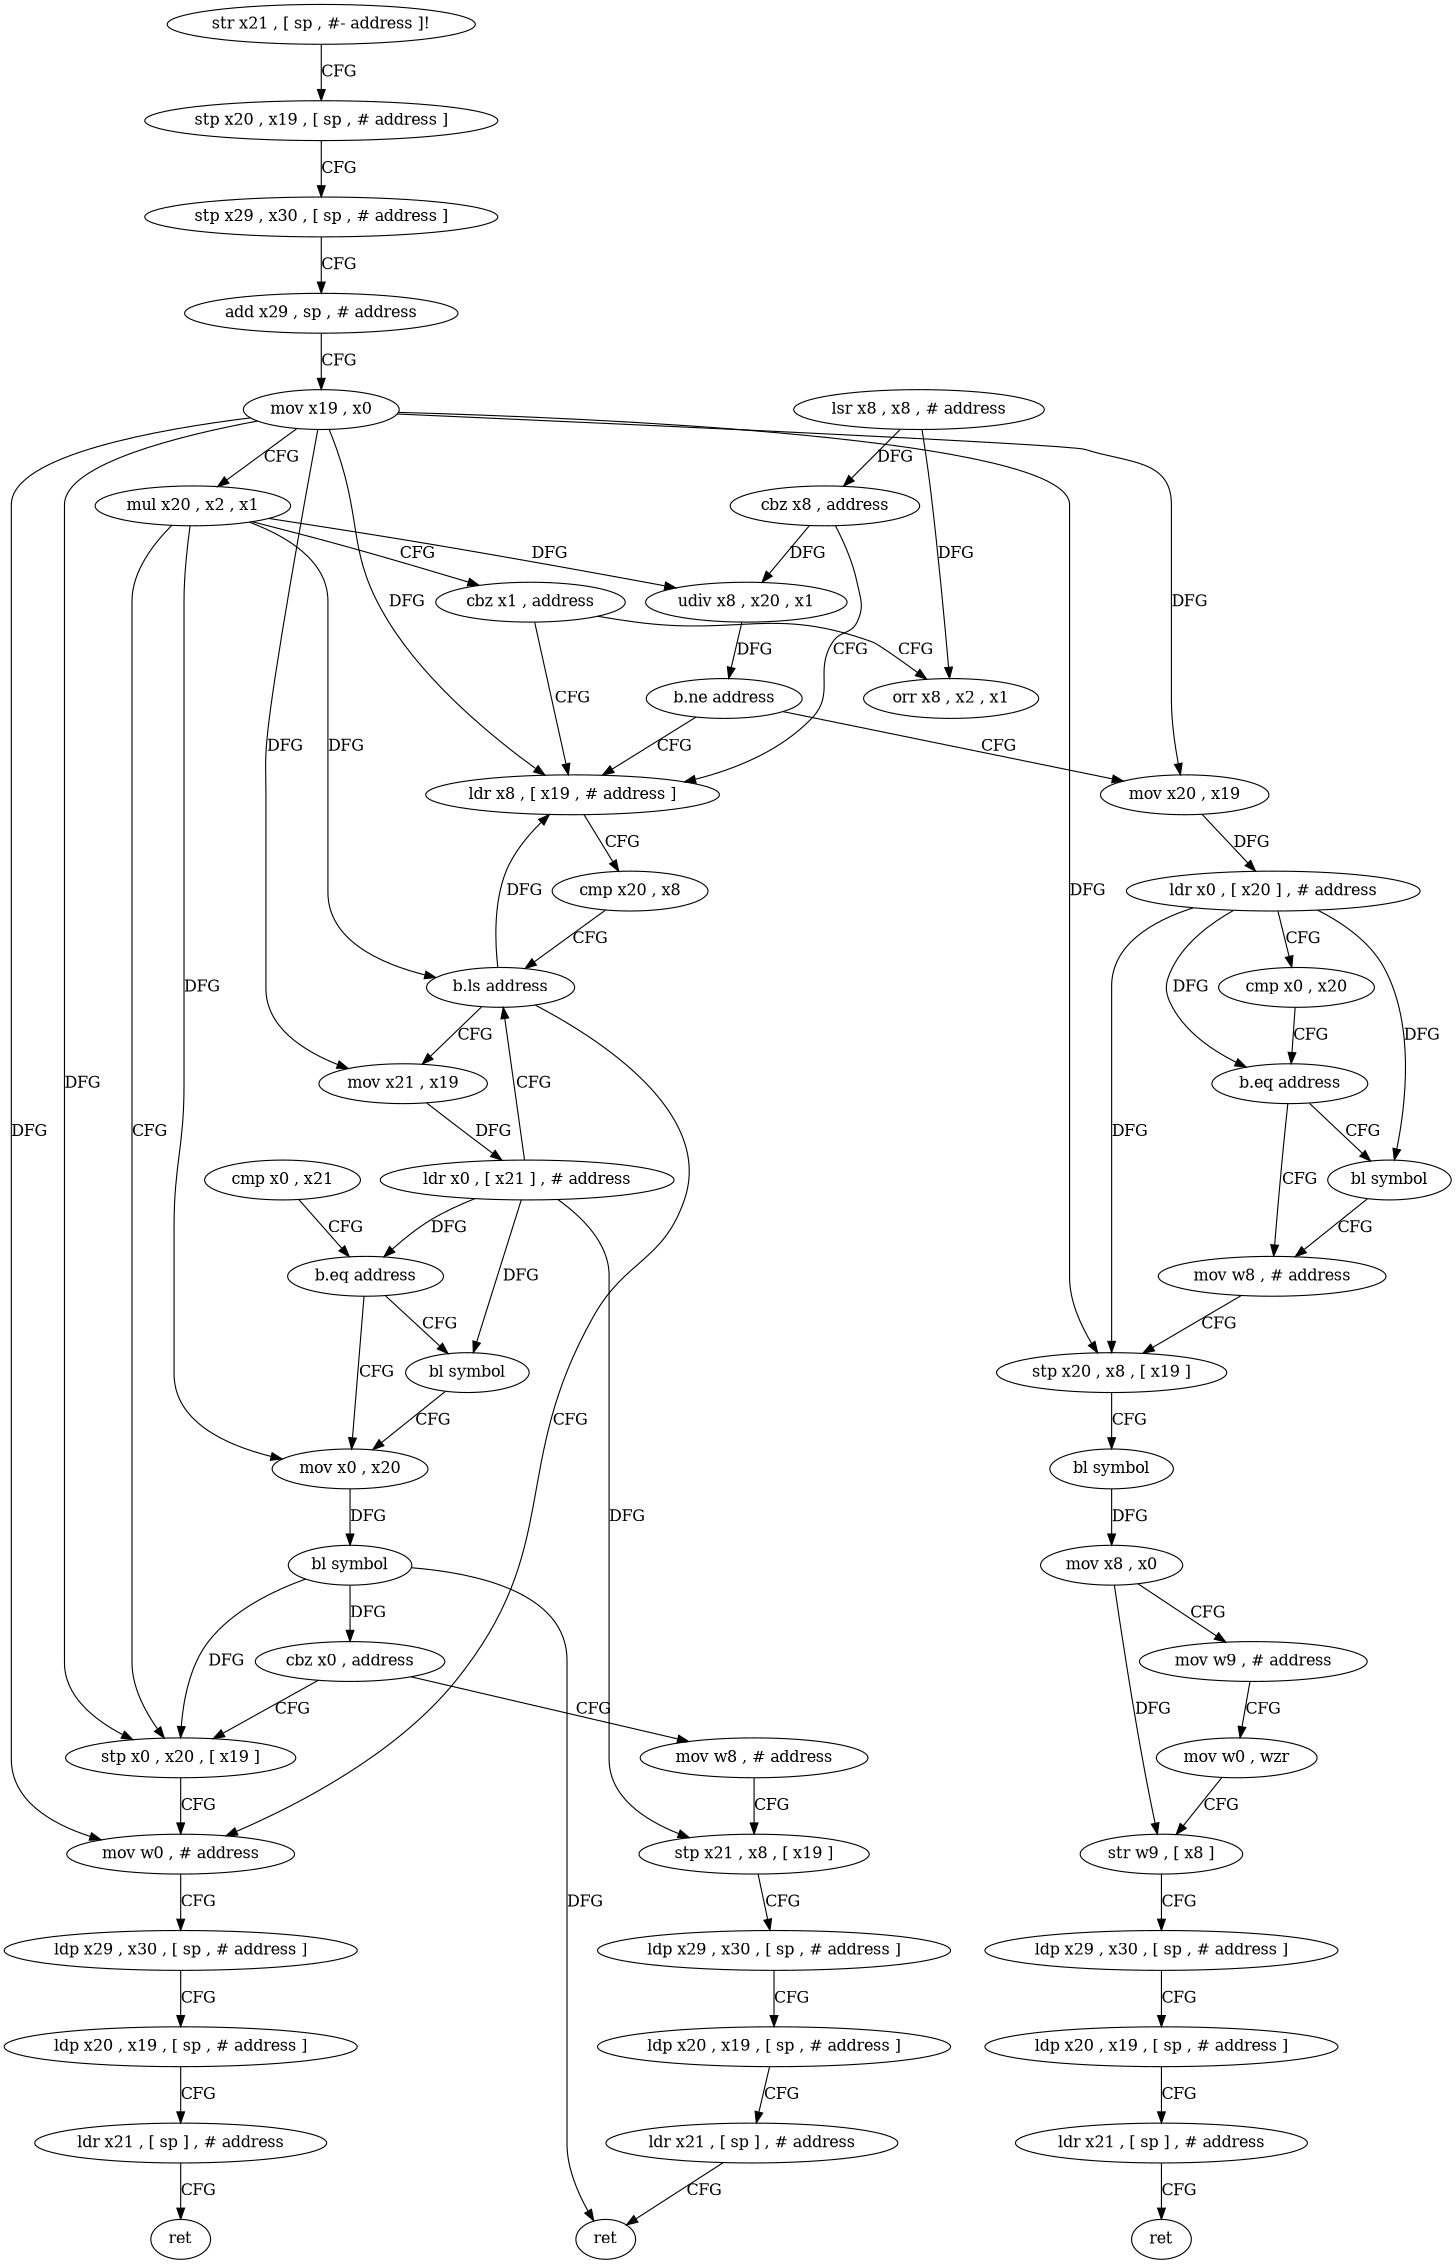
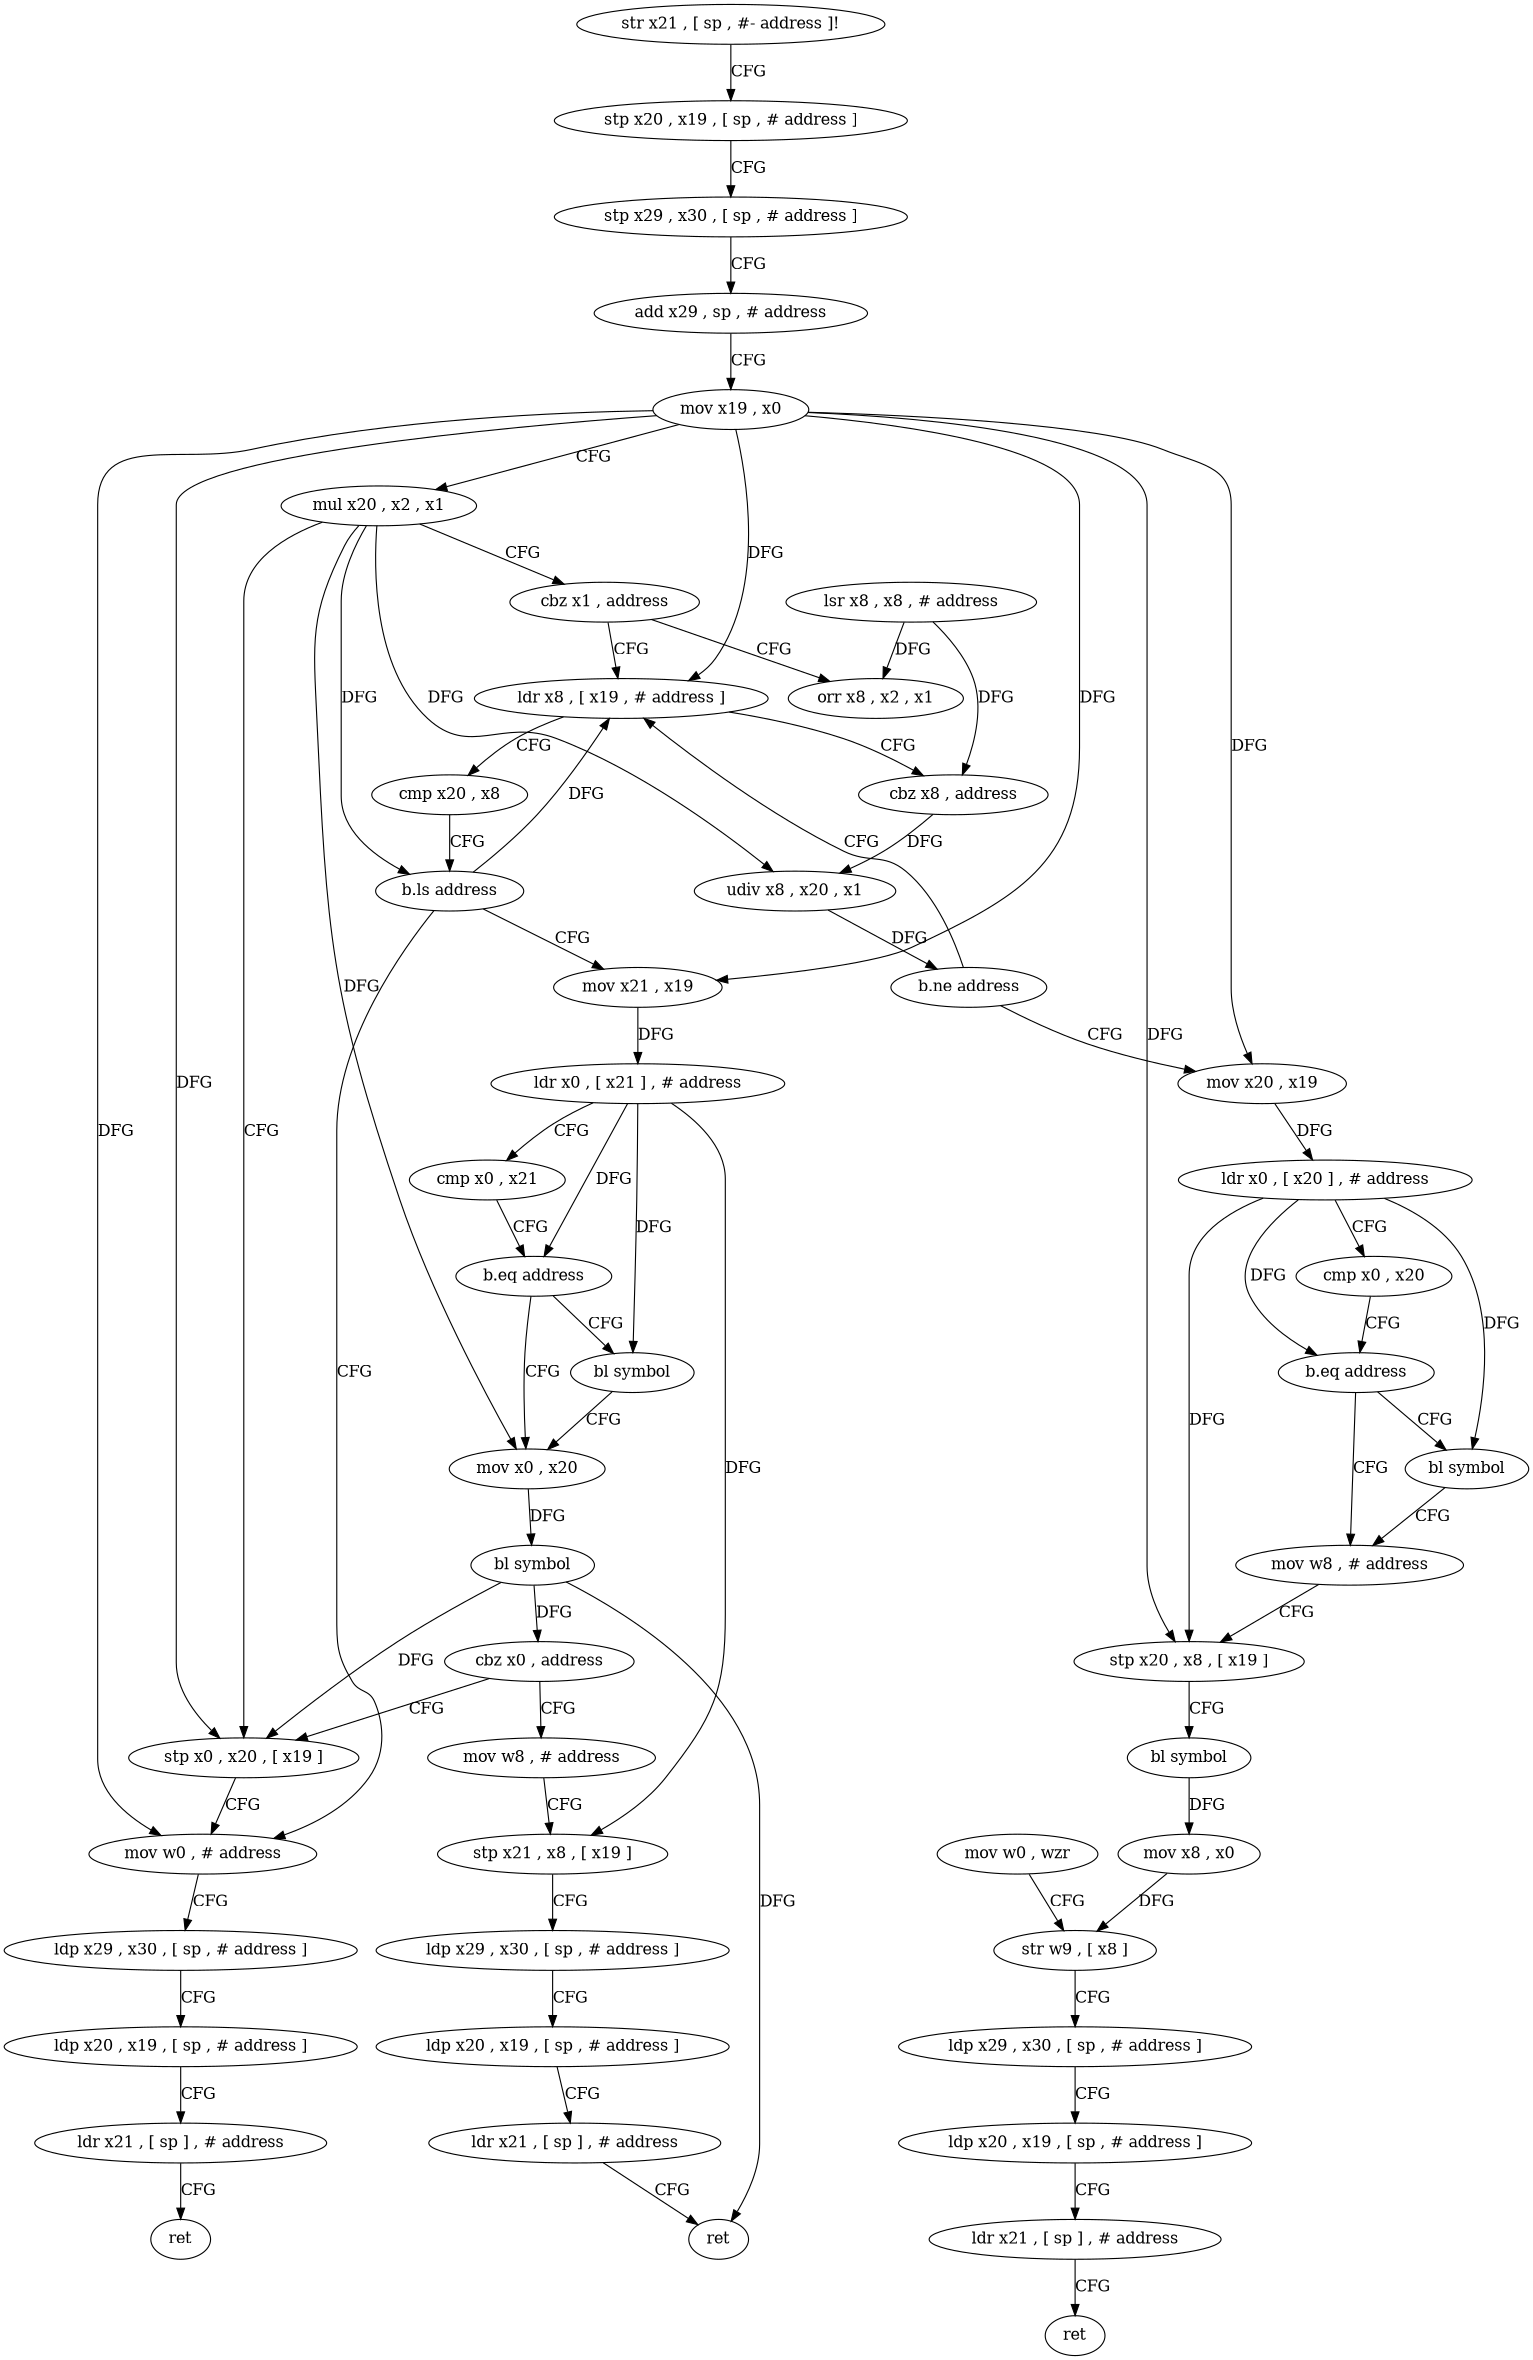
edge "cbz x8 , address" -> "ldr x8 , [ x19 , # address ]": reversed
edge "ldr x0 , [ x21 ] , # address" -> "b.ls address": now "ldr x0 , [ x21 ] , # address" -> "cmp x0 , x21"
node "mov w9 , # address": removed
